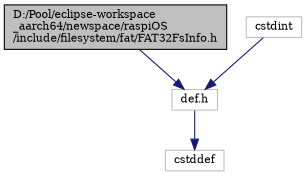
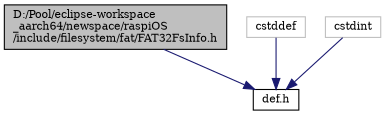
node "def.h": color grey75 -> black
edge "def.h" -> "cstddef": reversed
